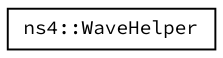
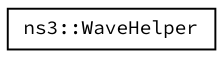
node "ns4::WaveHelper": label "ns4::WaveHelper" -> "ns3::WaveHelper"
